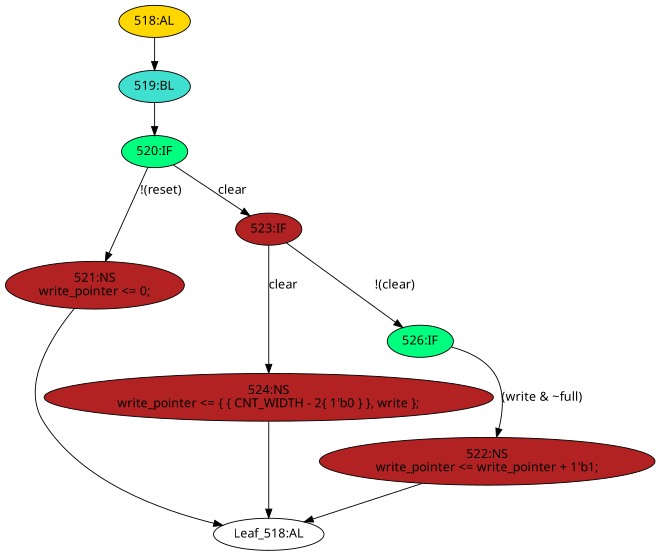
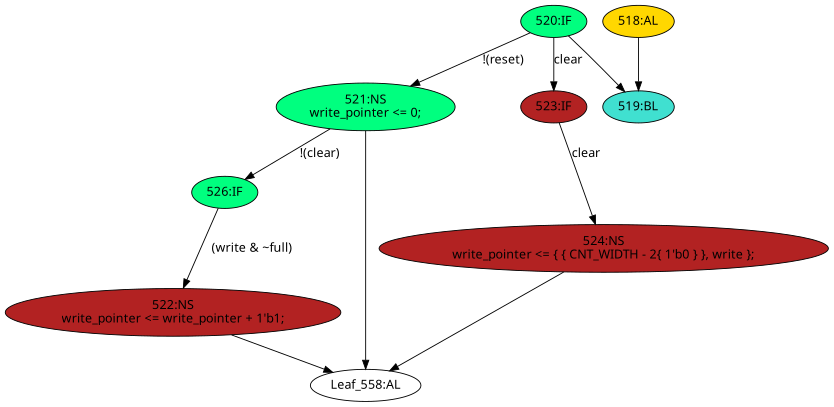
edge "519:BL" -> "520:IF": reversed
edge "523:IF" -> "526:IF": now "521:NS write_pointer <= 0;" -> "526:IF"
node "521:NS write_pointer <= 0;": fillcolor firebrick -> springgreen
node "Leaf_518:AL": label "Leaf_518:AL" -> "Leaf_558:AL"
